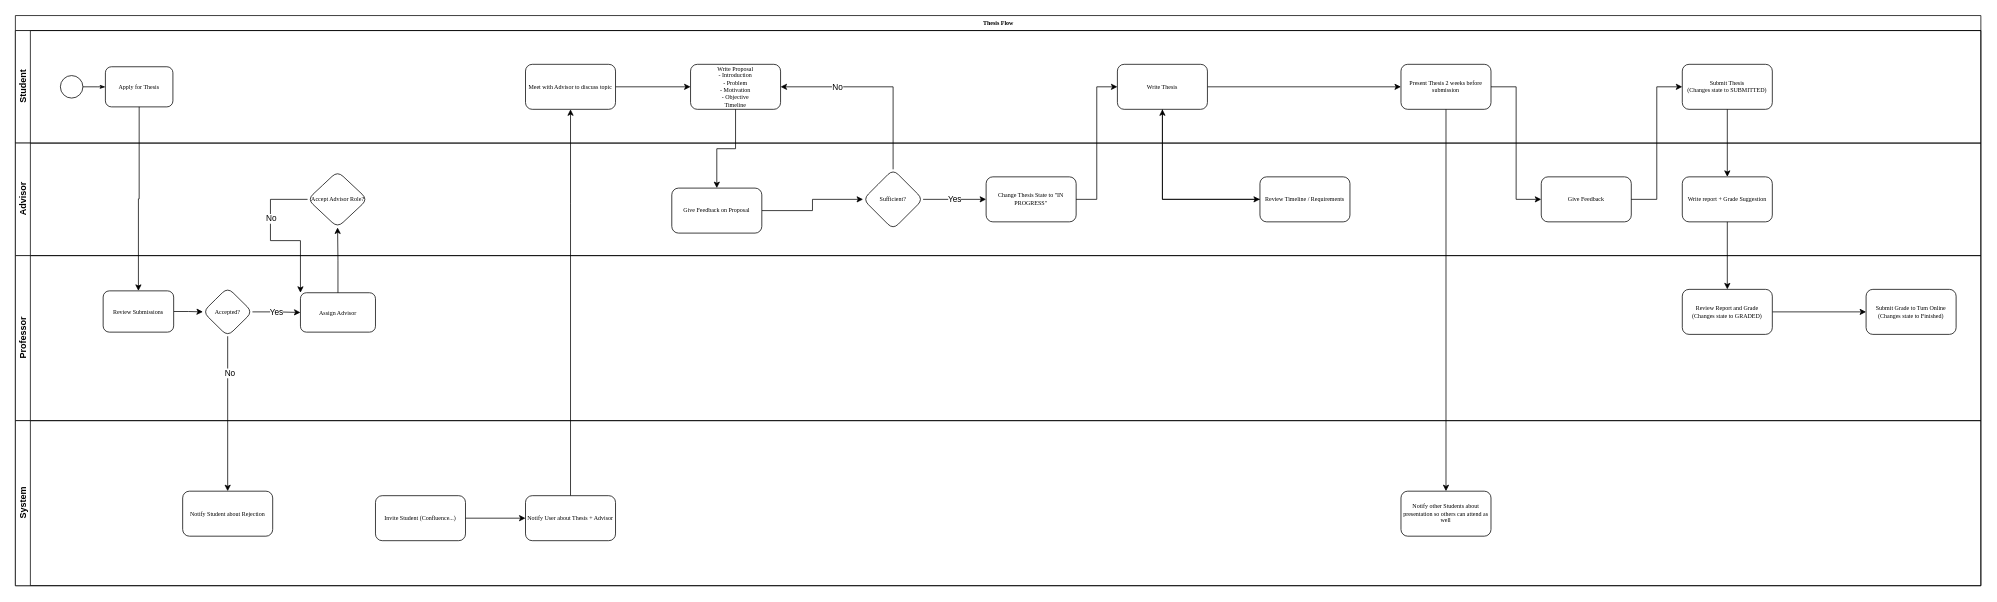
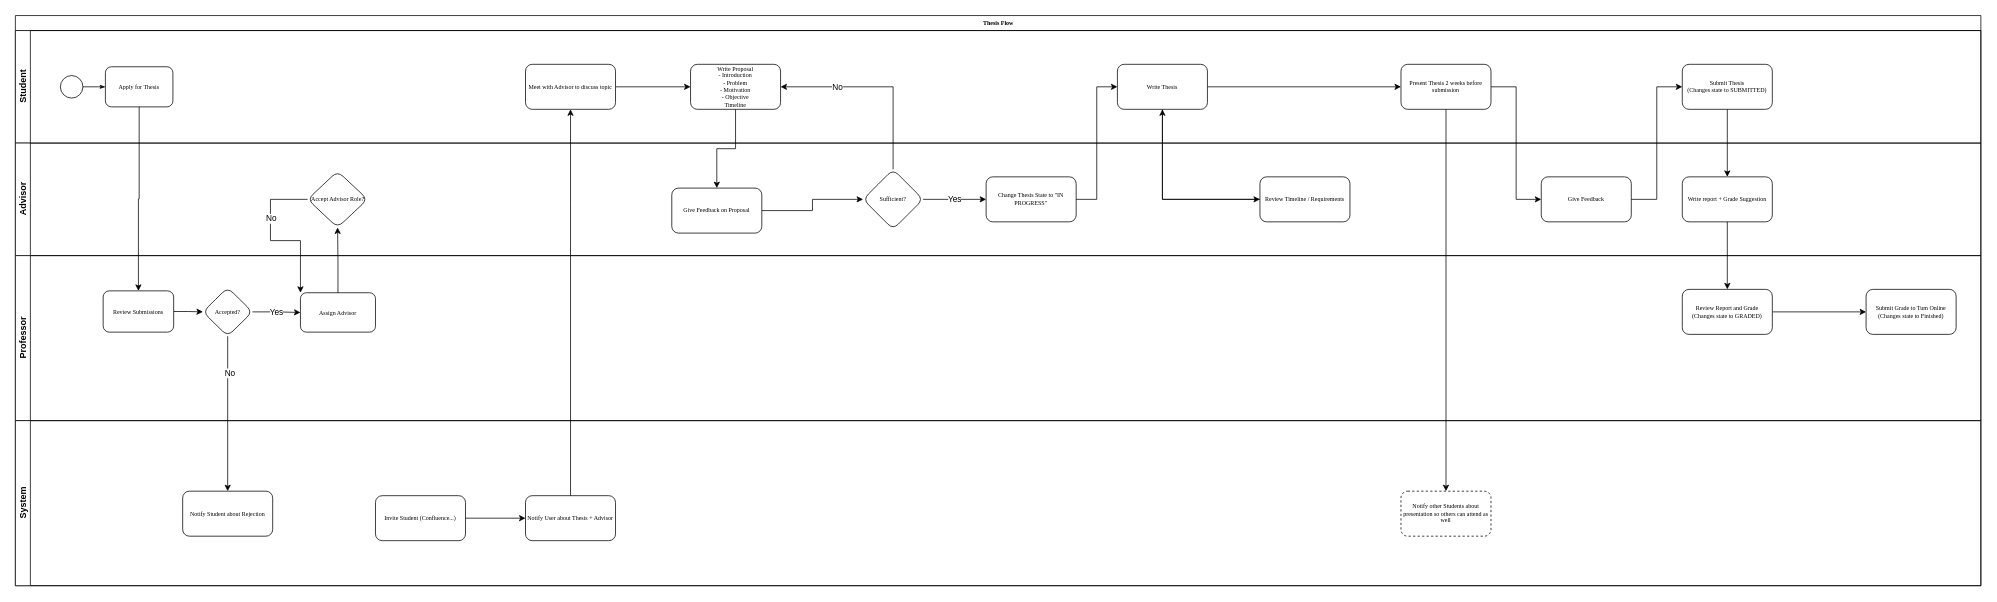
node "Notify other Students about presentation so others can attend as well": style solid -> dashed
